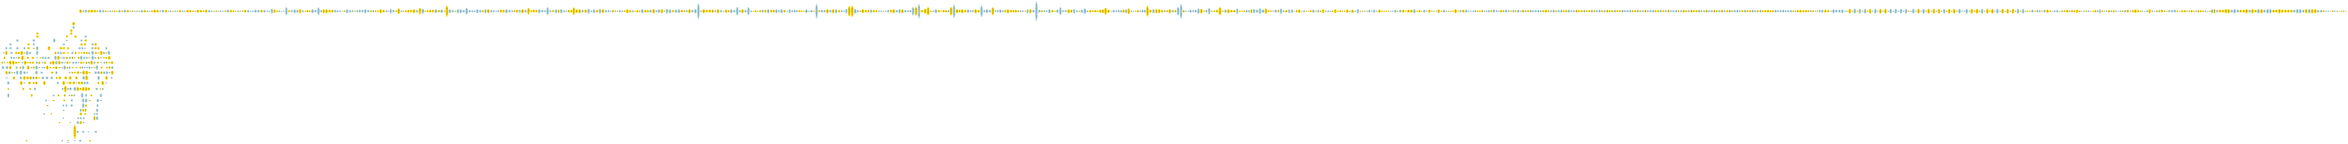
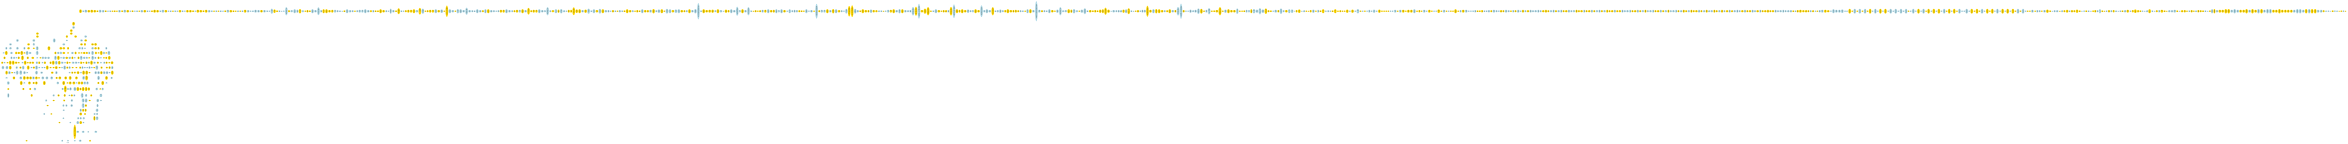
node "# 0x145 PUSHX LogicData EQ PUSHX Data JUMPI": fillcolor lightblue -> gold
